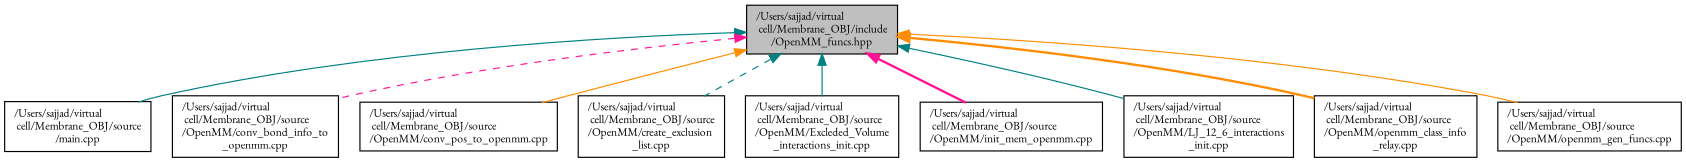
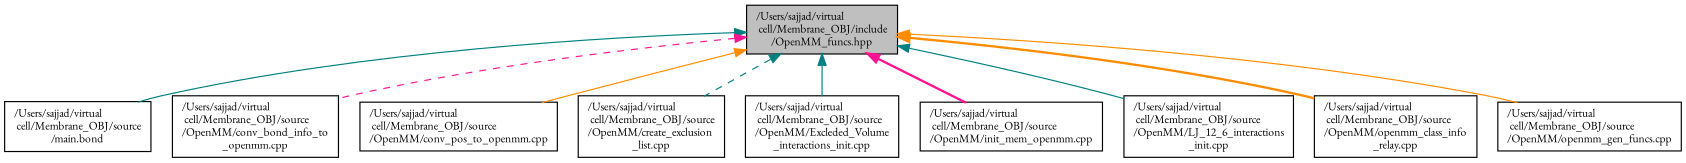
node "/Users/sajjad/virtual cell/Membrane_OBJ/source /main.cpp": label "/Users/sajjad/virtual cell/Membrane_OBJ/source /main.cpp" -> "/Users/sajjad/virtual cell/Membrane_OBJ/source /main.bond"
